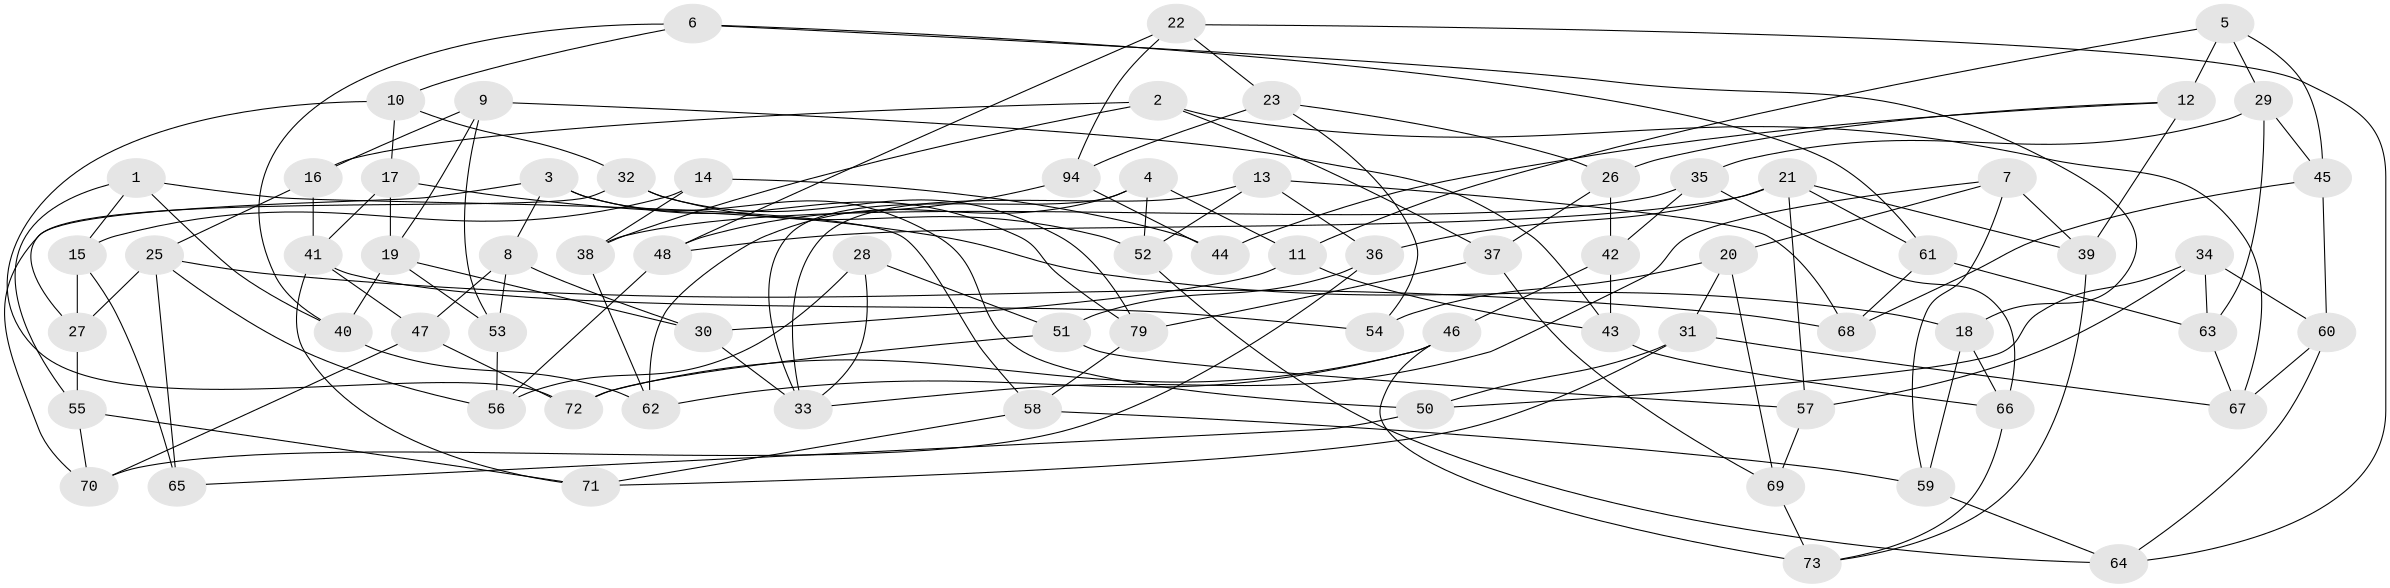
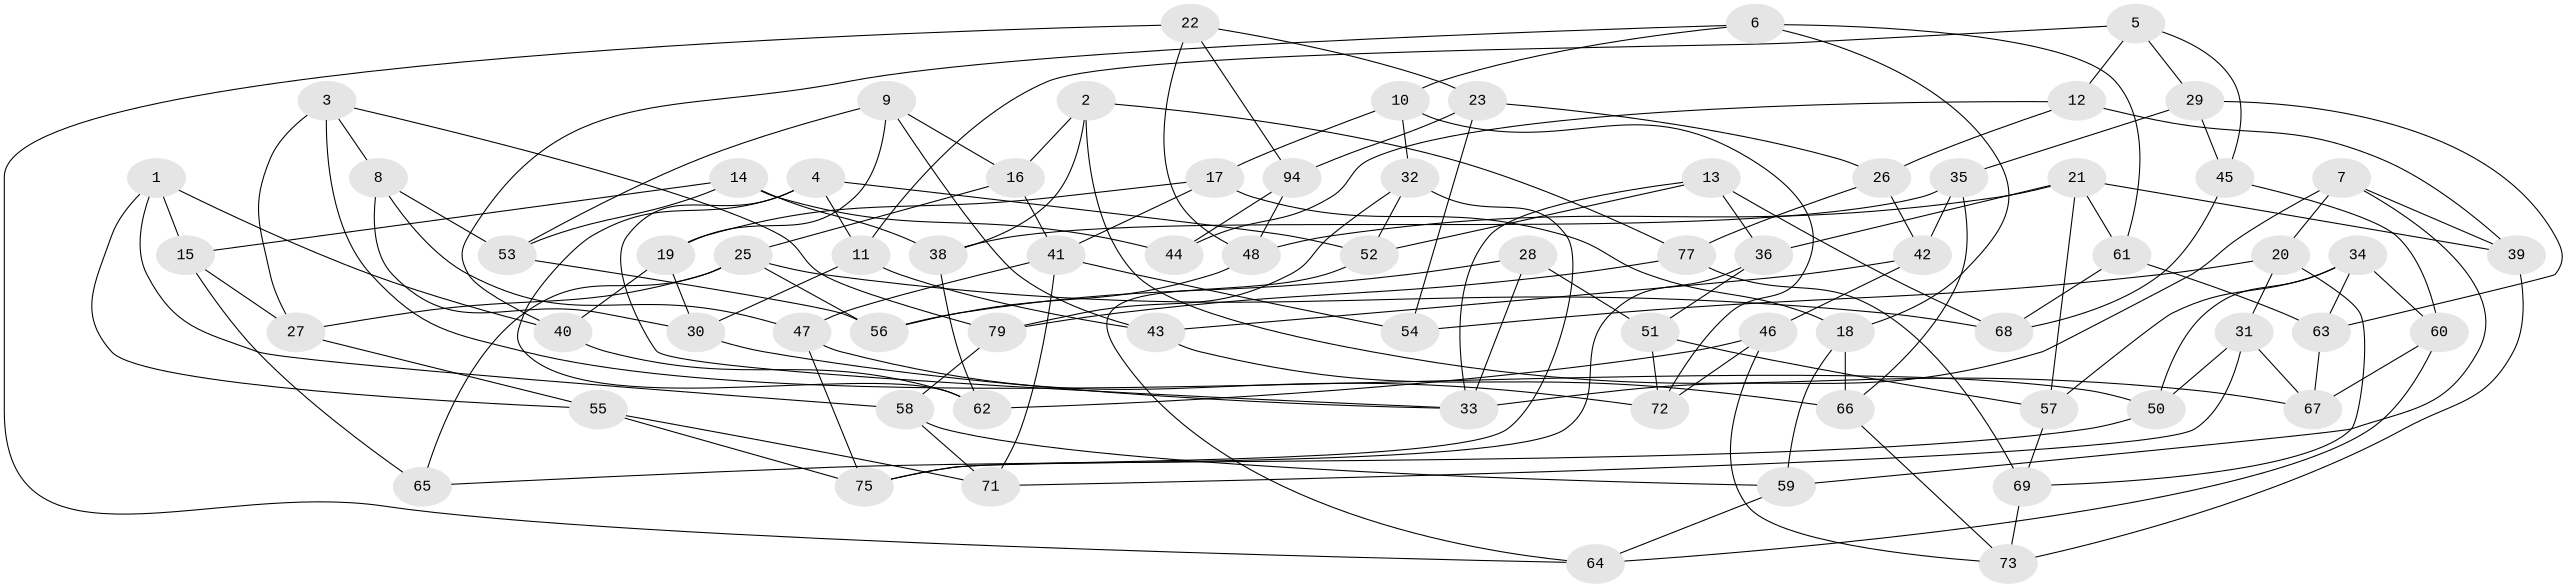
node "37": label "37" -> "77"
edge "19" -- "53": now "14" -- "53"
node "70": label "70" -> "75"
